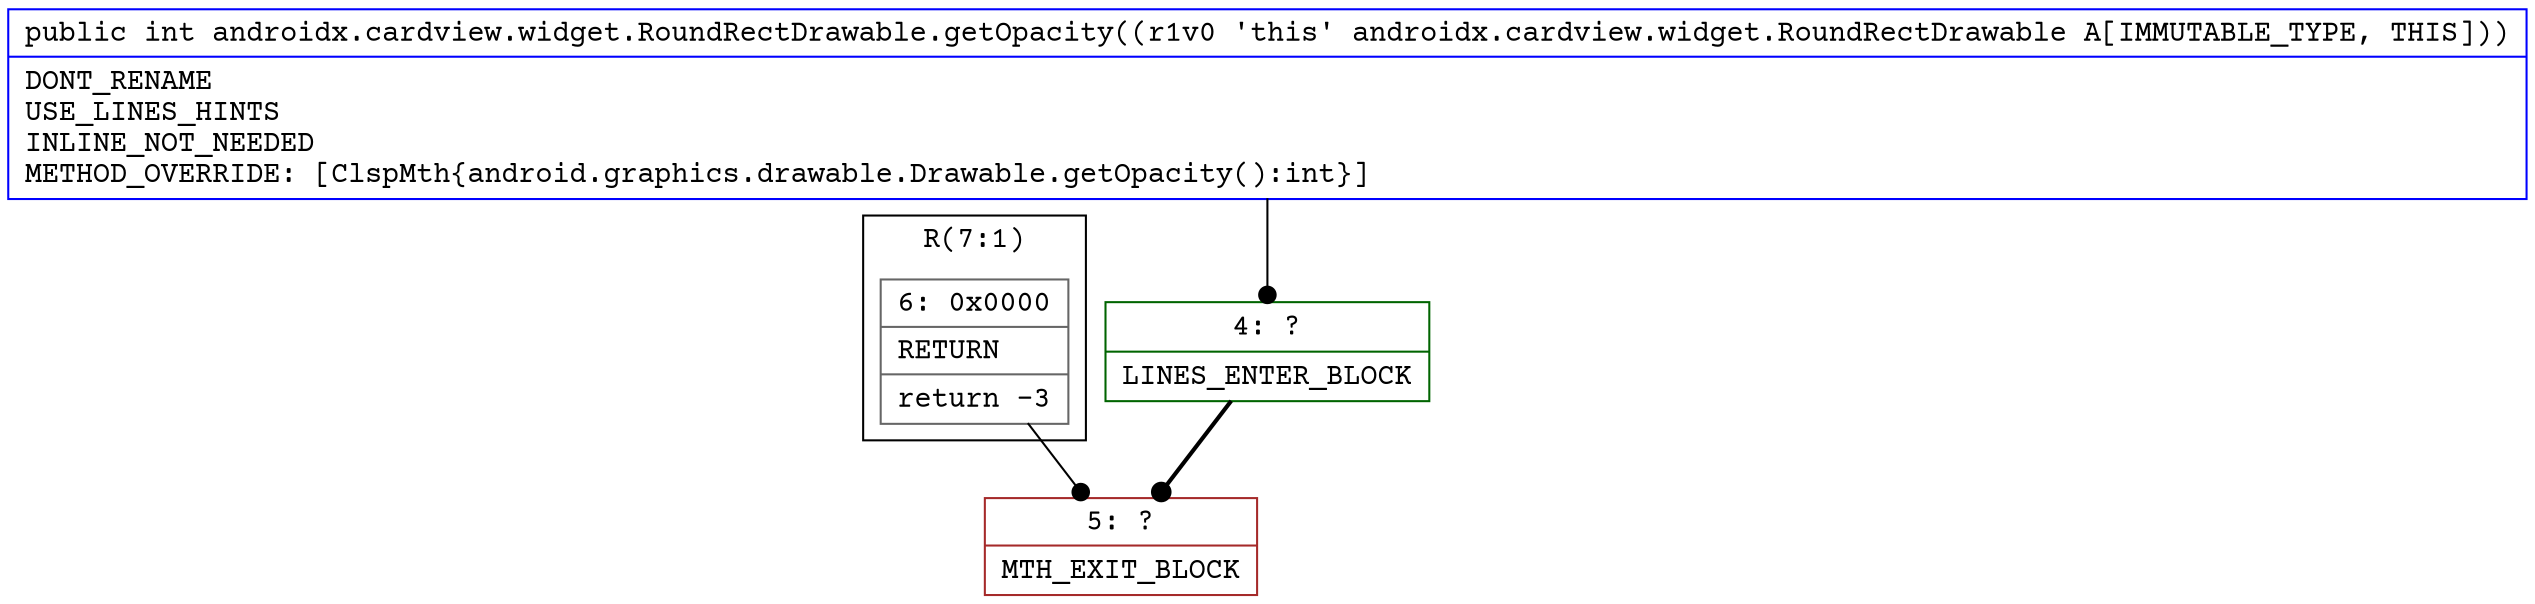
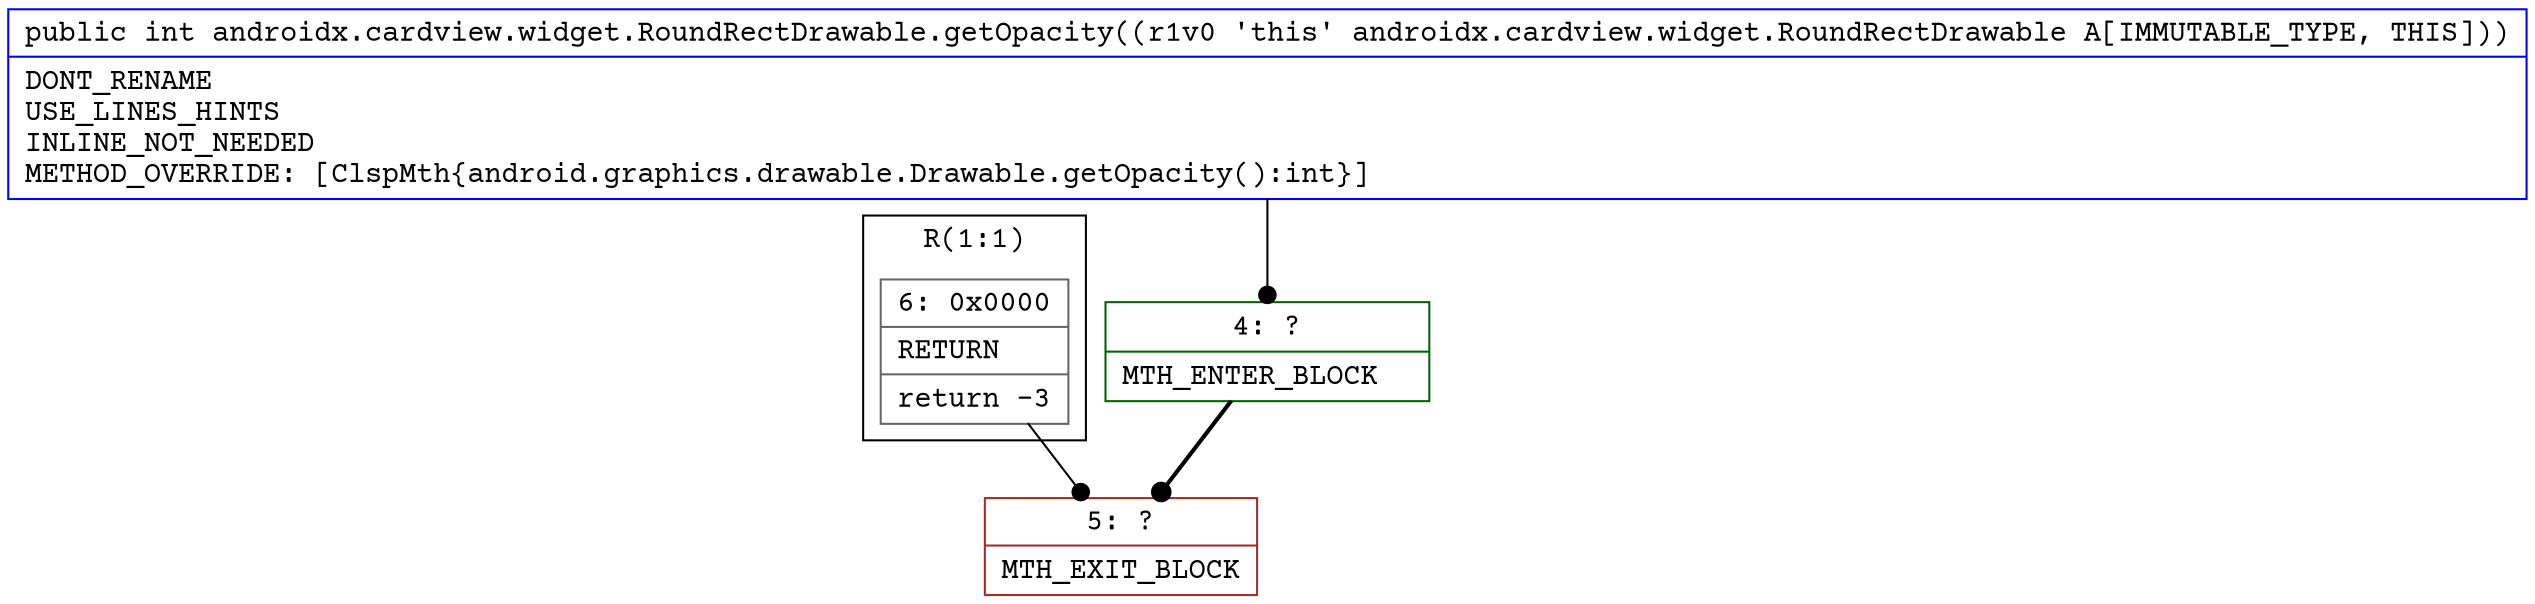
cluster "R(7:1)": label "R(7:1)" -> "R(1:1)"
node "4: ?": text "LINES_ENTER_BLOCK" -> "MTH_ENTER_BLOCK"
